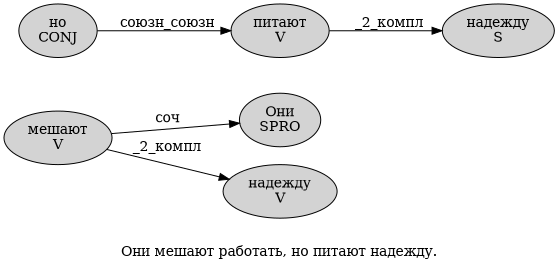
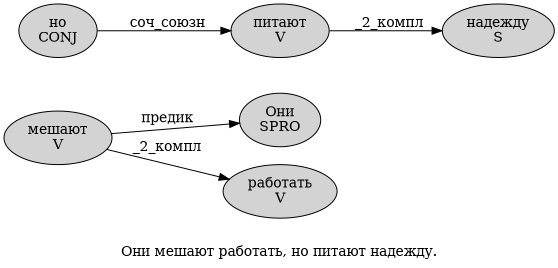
edge "но CONJ" -> "питают V": label "союзн_союзн" -> "соч_союзн"
edge "мешают V" -> "Они SPRO": label "соч" -> "предик"
node "надежду V": label "надежду V" -> "работать V"
